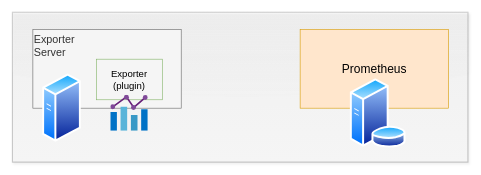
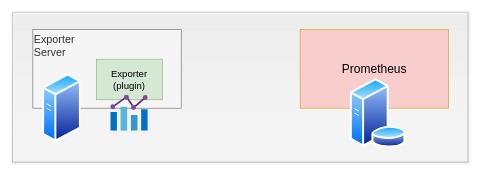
node "Prometheus": fillcolor #ffe6cc -> #f8cecc
node "Exporter (plugin)": fillcolor #f5f5f5 -> #d5e8d4
